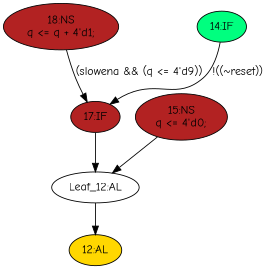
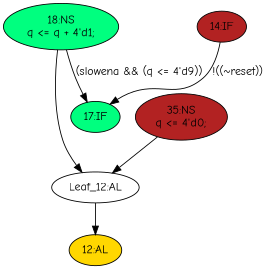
node "18:NS q <= q + 4'd1;": fillcolor firebrick -> springgreen
node "14:IF": fillcolor springgreen -> firebrick
node "17:IF": fillcolor firebrick -> springgreen
node "15:NS q <= 4'd0;": label "15:NS q <= 4'd0;" -> "35:NS q <= 4'd0;"
edge "17:IF" -> "Leaf_12:AL": now "18:NS q <= q + 4'd1;" -> "Leaf_12:AL"
